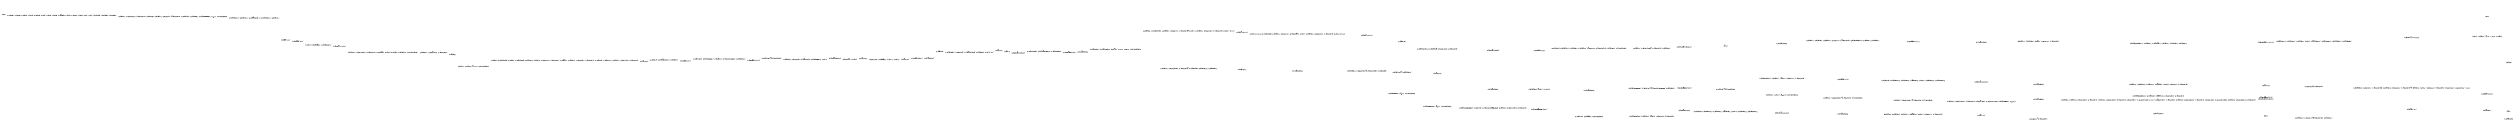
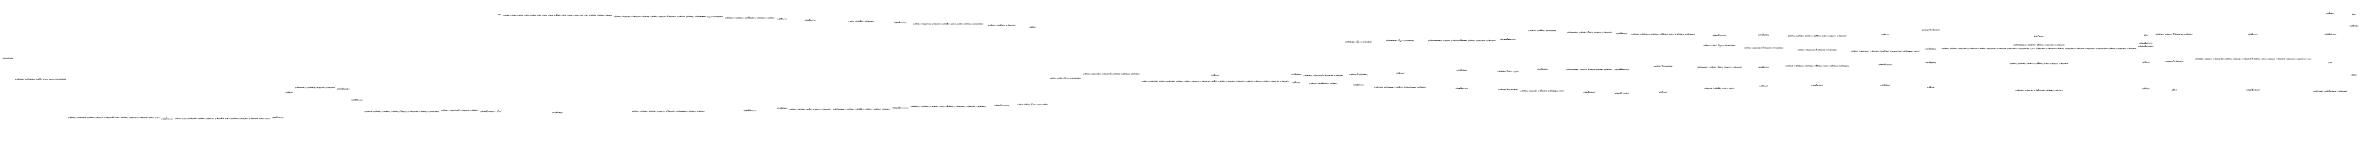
node "11328: call-directiveIsMultiElement [v57,v58,v59,v56]": removed
